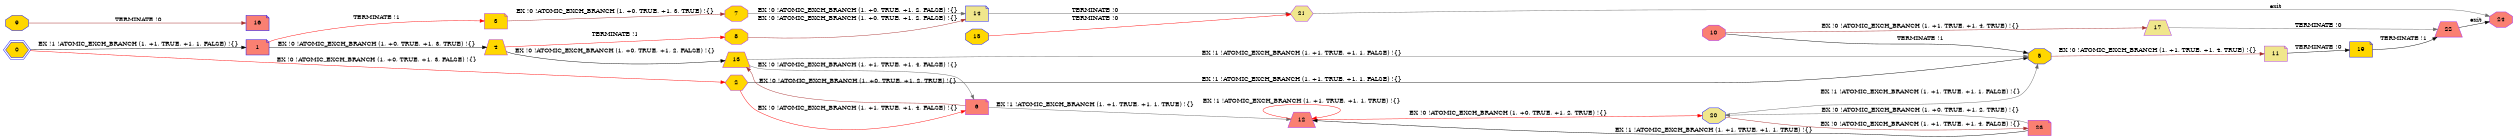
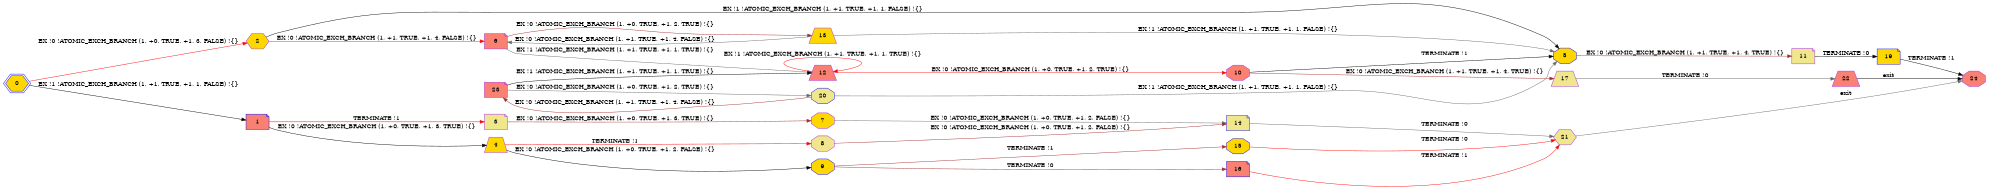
node "3": fillcolor gold -> khaki
node "8": fillcolor gold -> khaki
edge "19" -> "22": now "19" -> "24"
edge "4" -> "13": now "4" -> "9"
edge "12" -> "20": now "12" -> "10"
edge "9" -> "15": added, label "TERMINATE !1"
edge "16" -> "21": added, label "TERMINATE !1"
